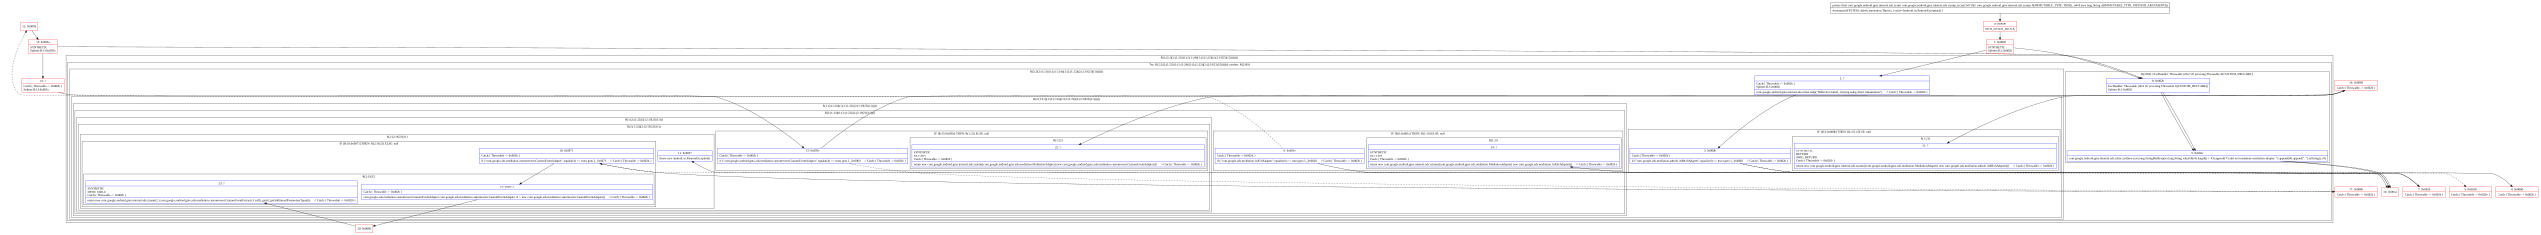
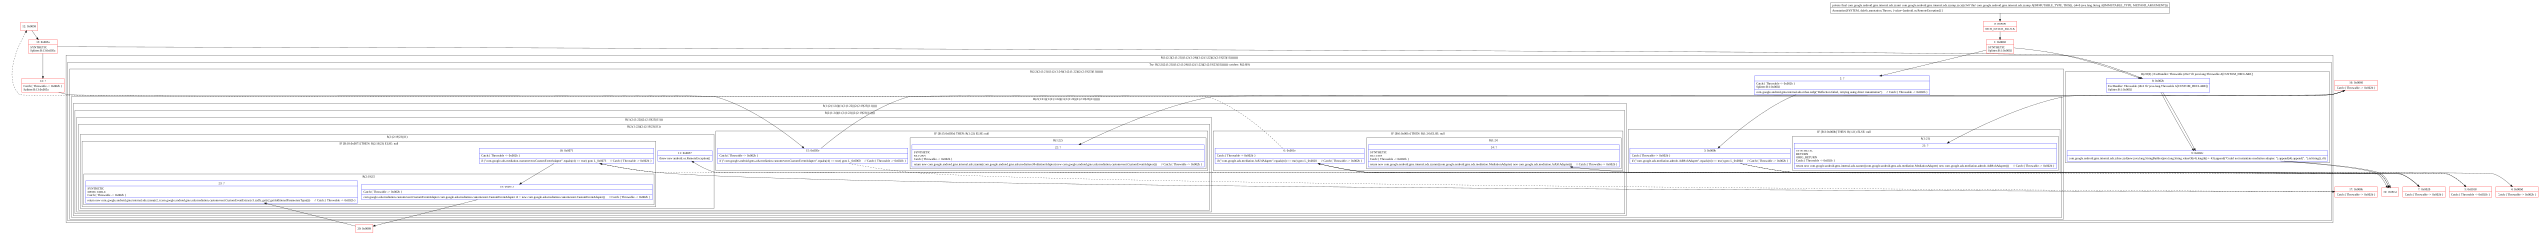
edge "5: 0x0018" -> "6: 0x001e": added
